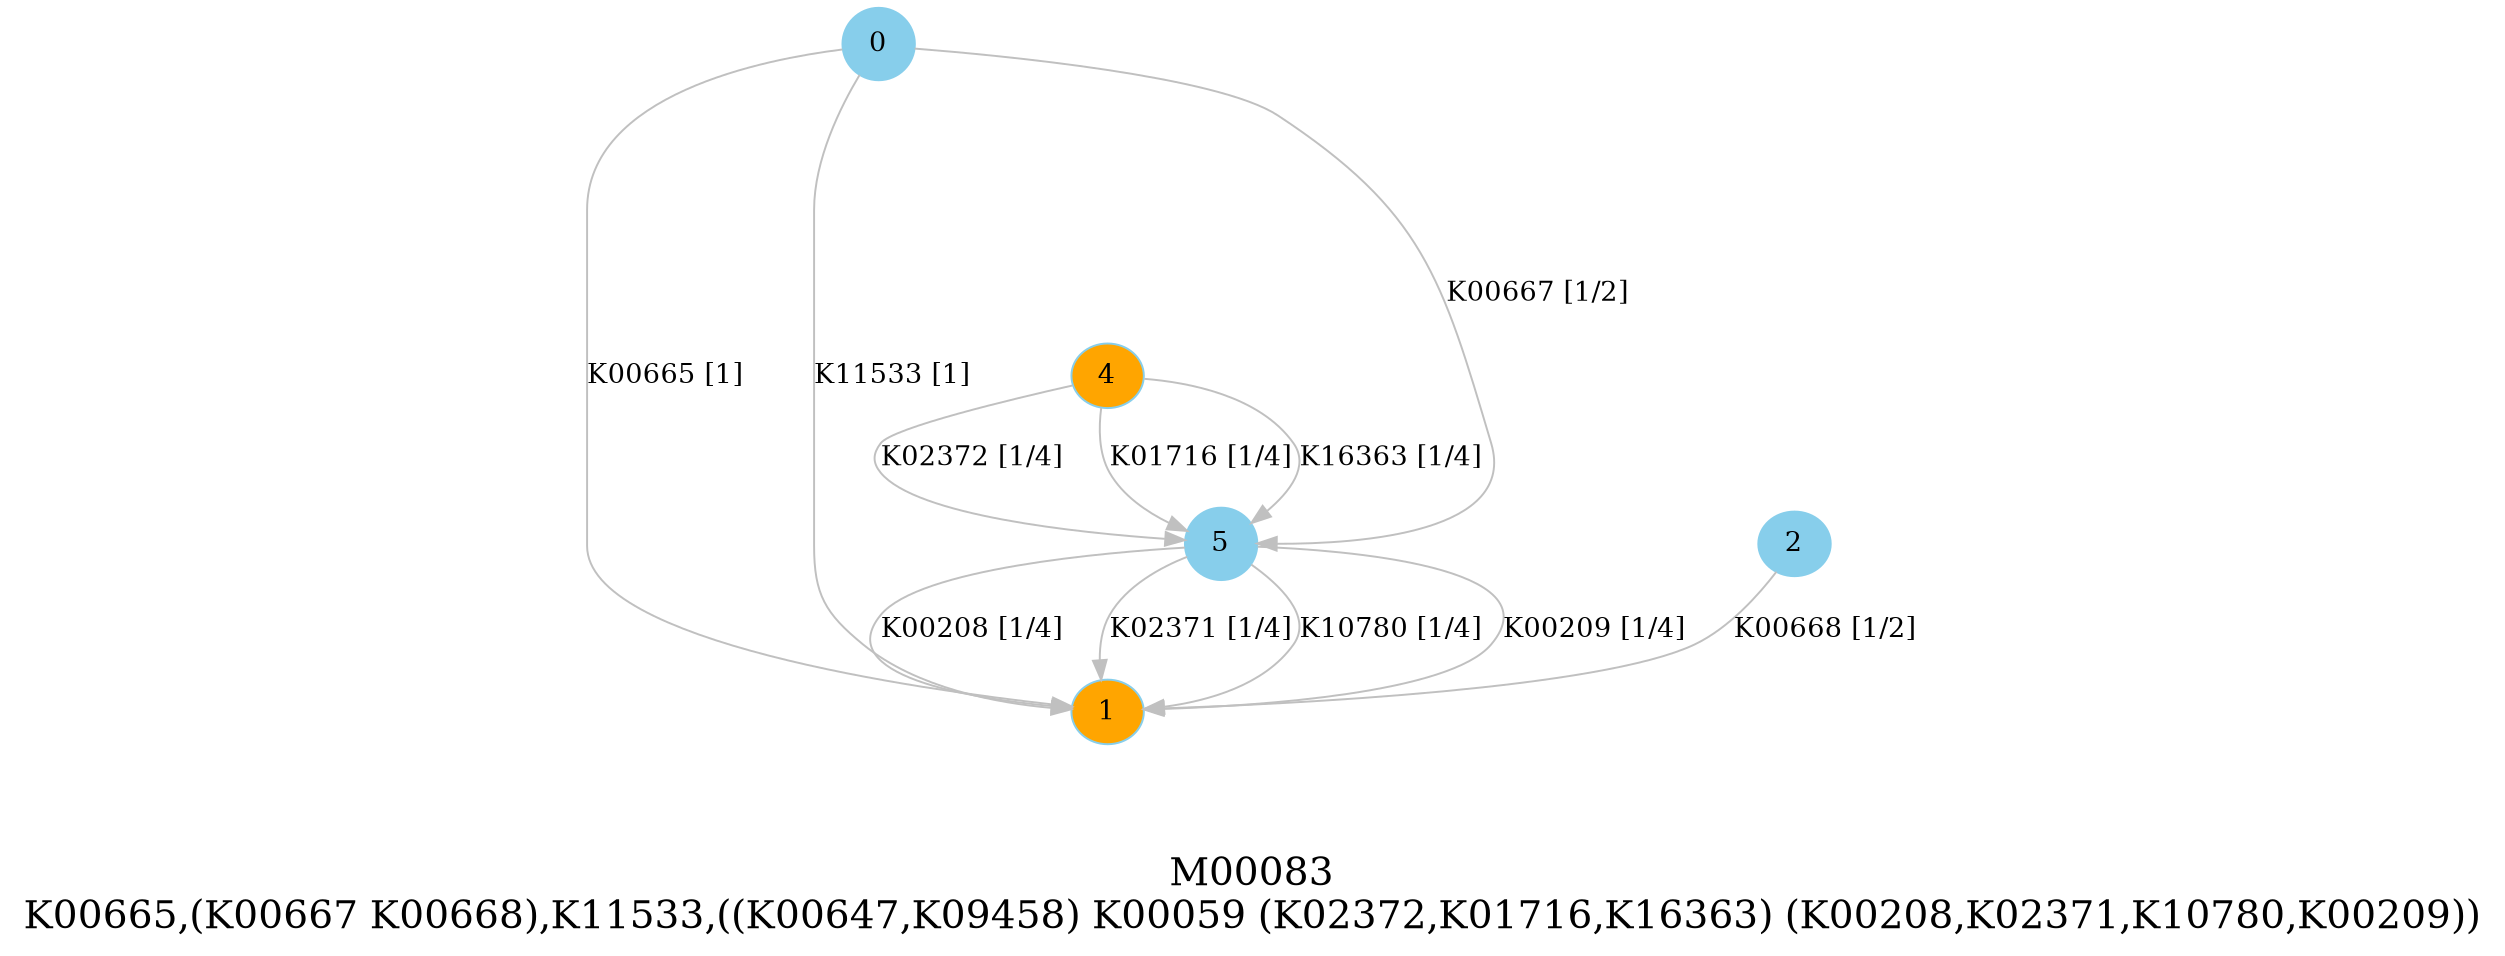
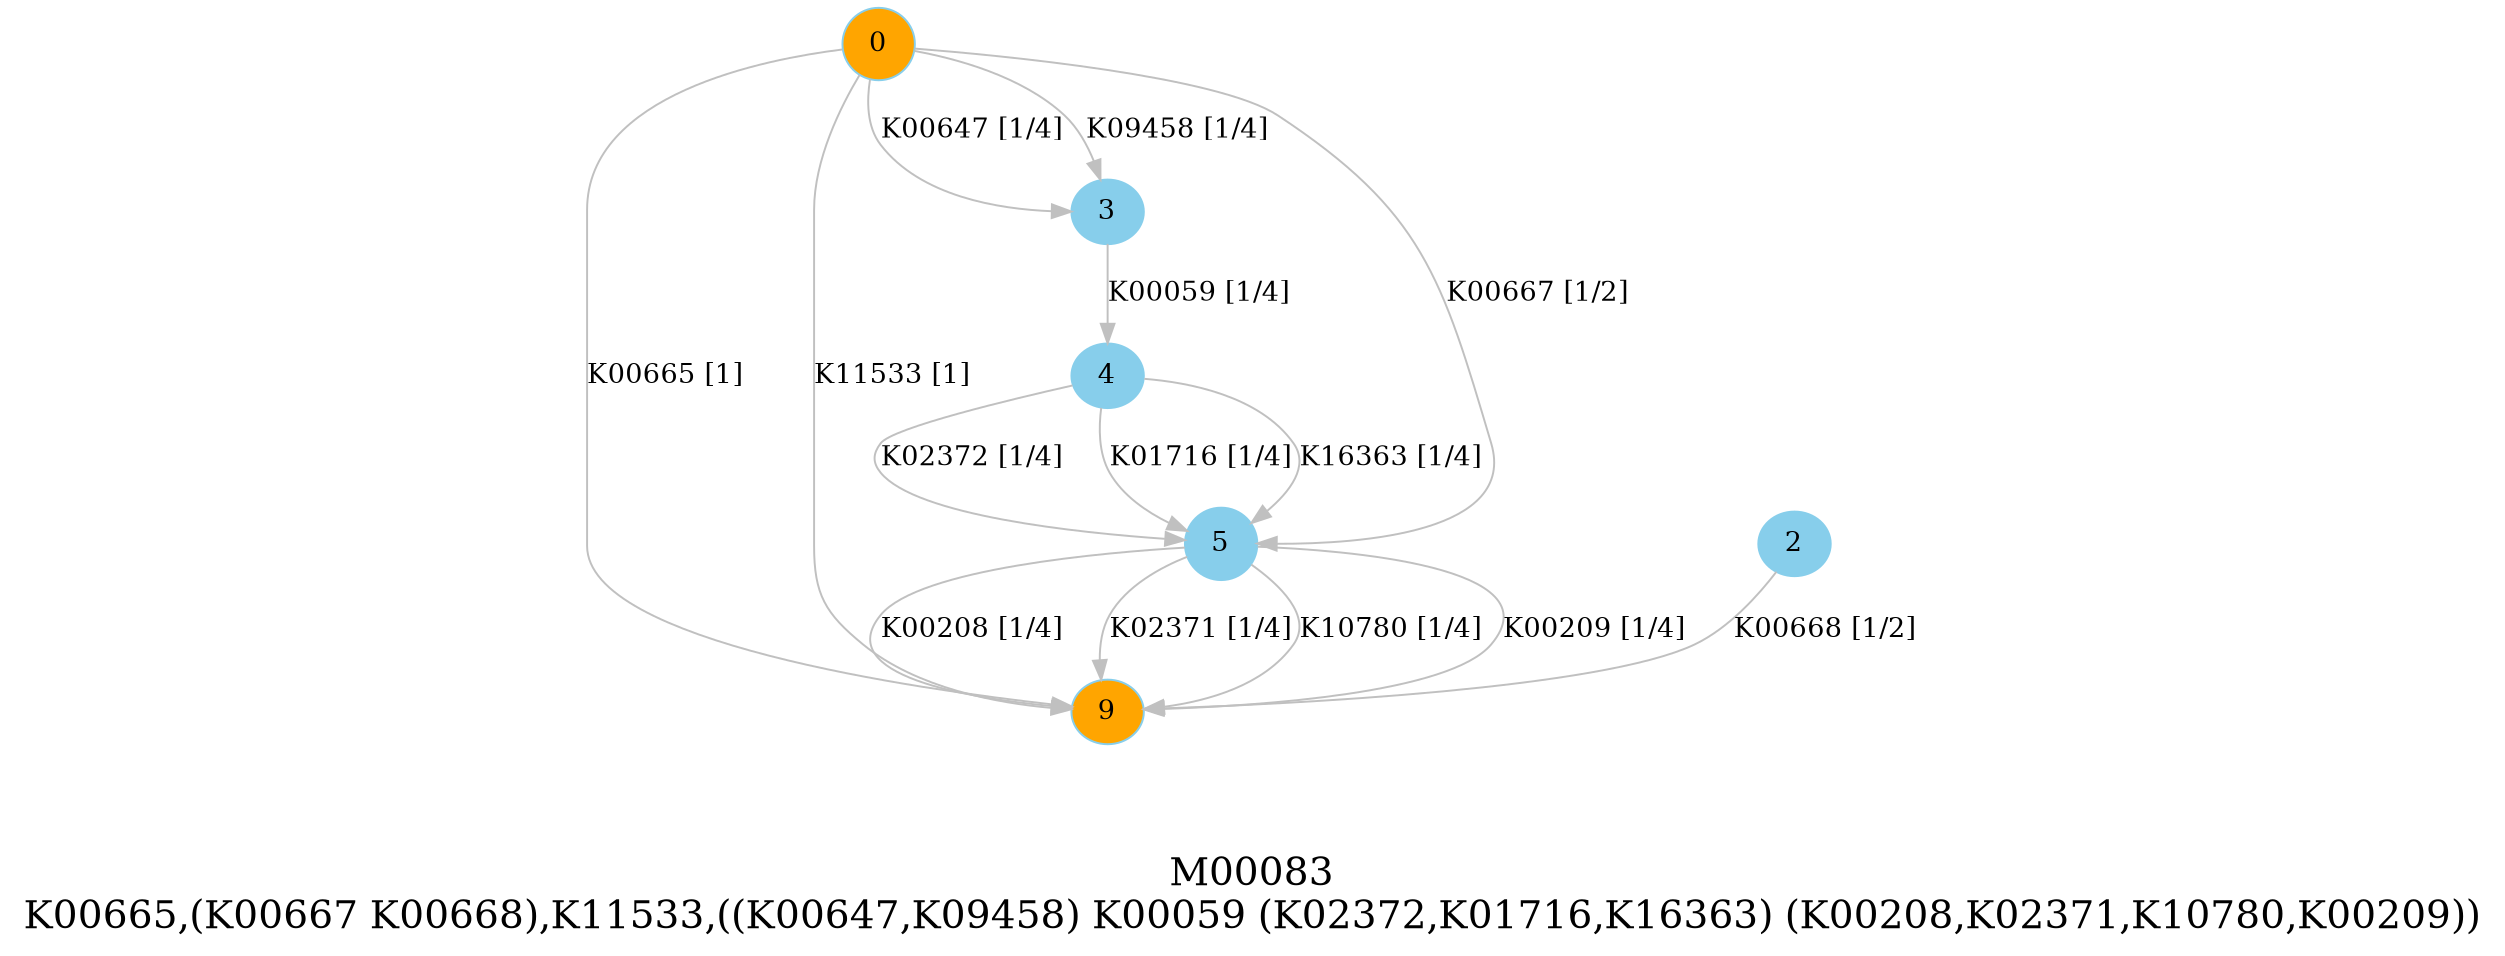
node "0": fillcolor skyblue -> orange
node "3": added
node "4": fillcolor orange -> skyblue
node "1": label "1" -> "9"
